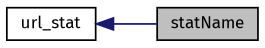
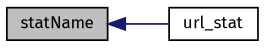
edge "statName" -> "url_stat": reversed
